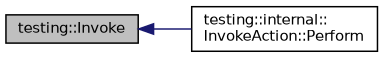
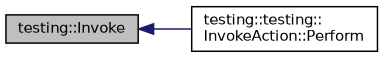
node "testing::internal:: InvokeAction::Perform": label "testing::internal:: InvokeAction::Perform" -> "testing::testing:: InvokeAction::Perform"
